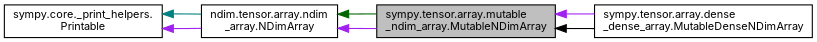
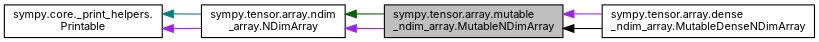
node "ndim.tensor.array.ndim _array.NDimArray": label "ndim.tensor.array.ndim _array.NDimArray" -> "sympy.tensor.array.ndim _array.NDimArray"
node "sympy.tensor.array.dense _dense_array.MutableDenseNDimArray": label "sympy.tensor.array.dense _dense_array.MutableDenseNDimArray" -> "sympy.tensor.array.dense _ndim_array.MutableDenseNDimArray"
